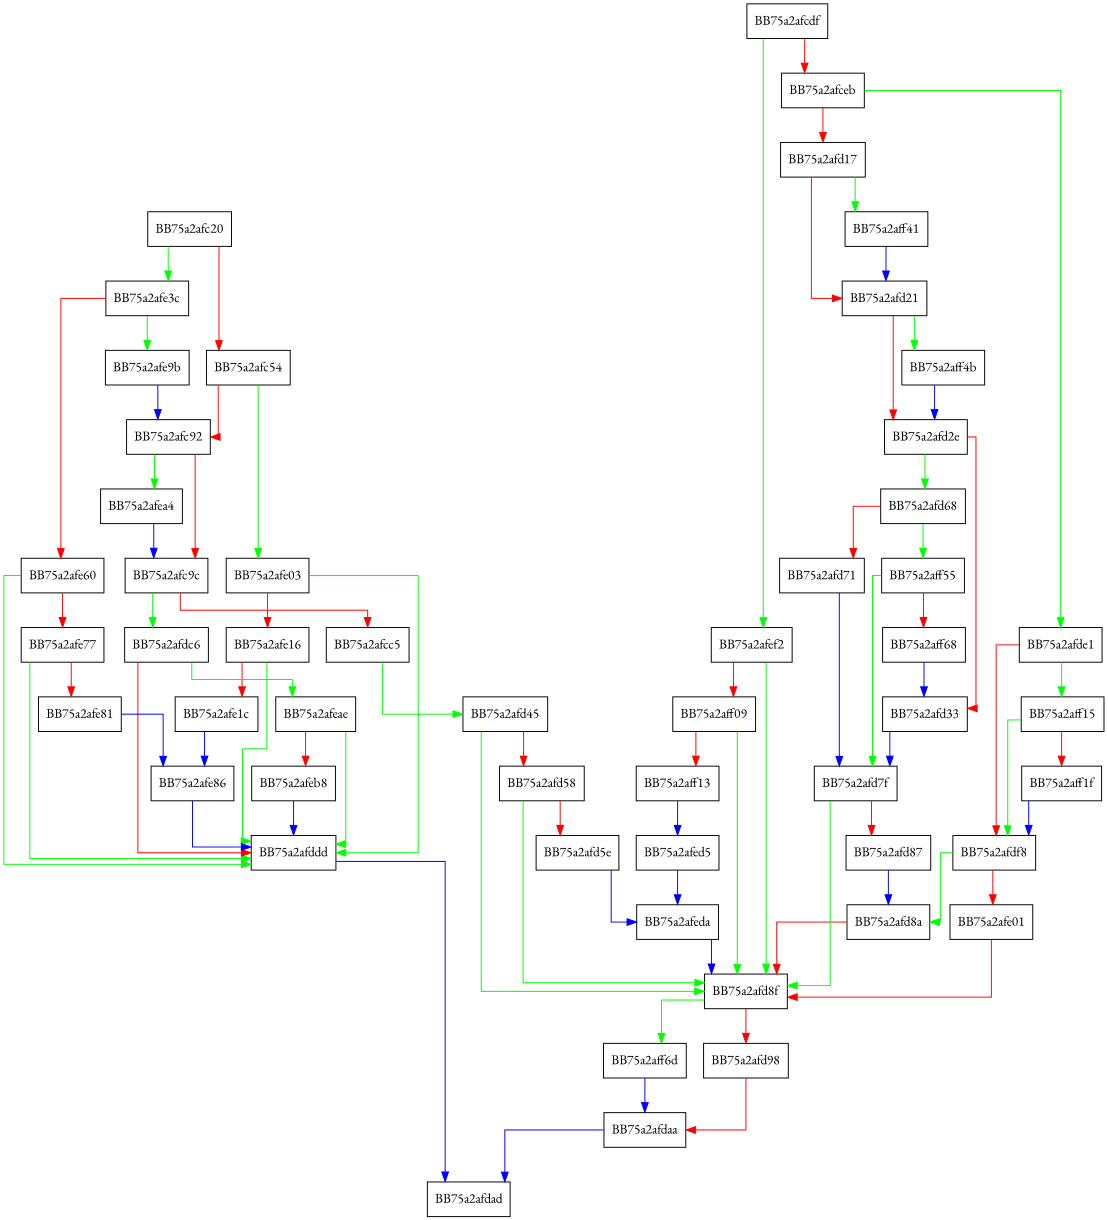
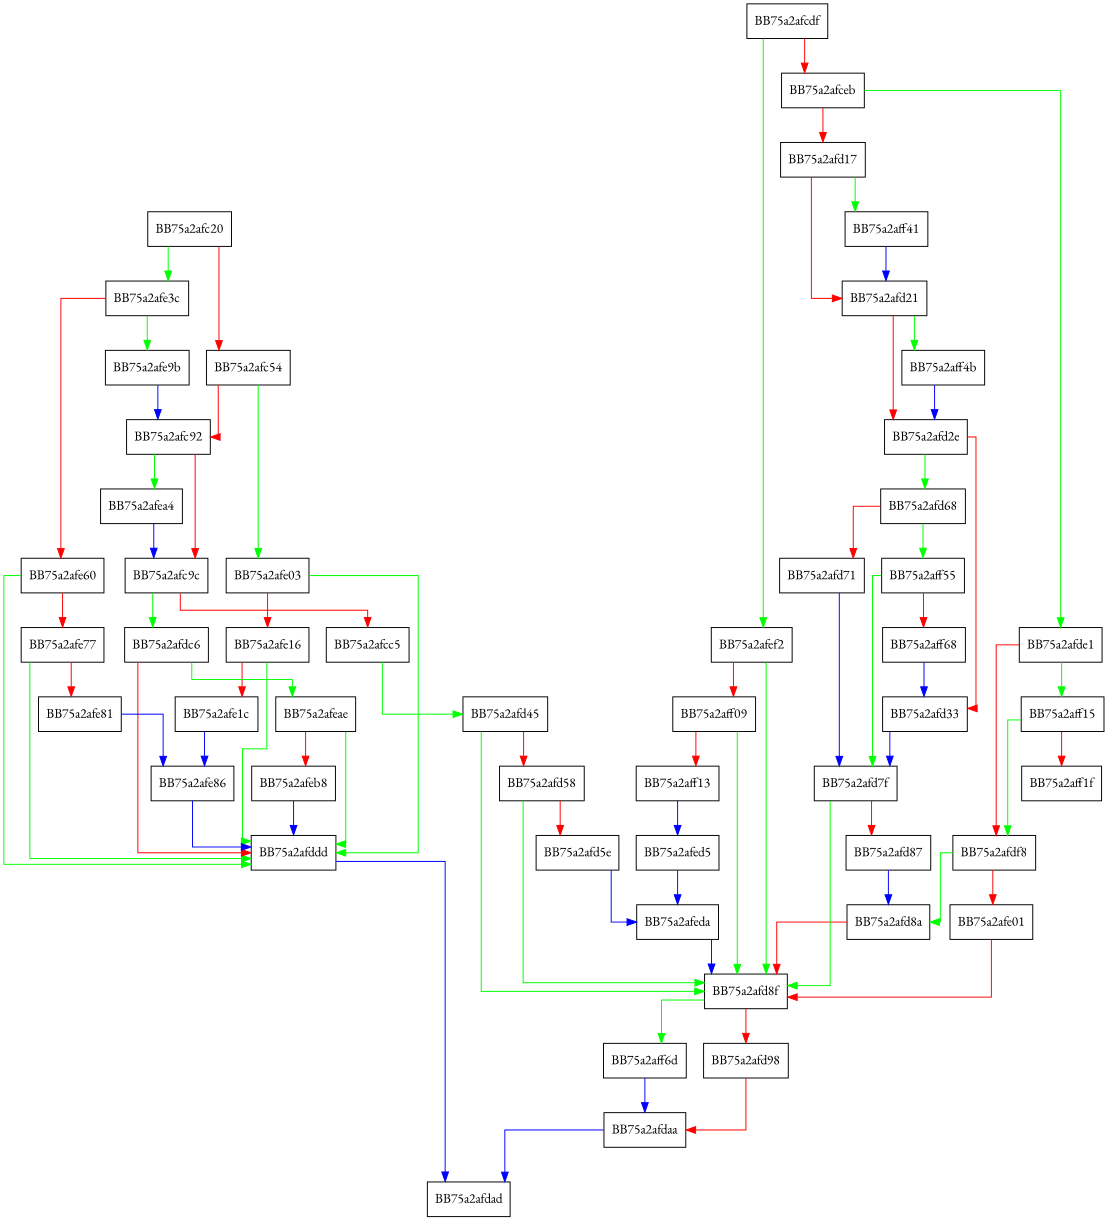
edge "BB75a2aff1f" -> "BB75a2afdf8": removed
